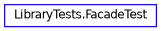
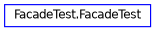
node "LibraryTests.FacadeTest": label "LibraryTests.FacadeTest" -> "FacadeTest.FacadeTest"
